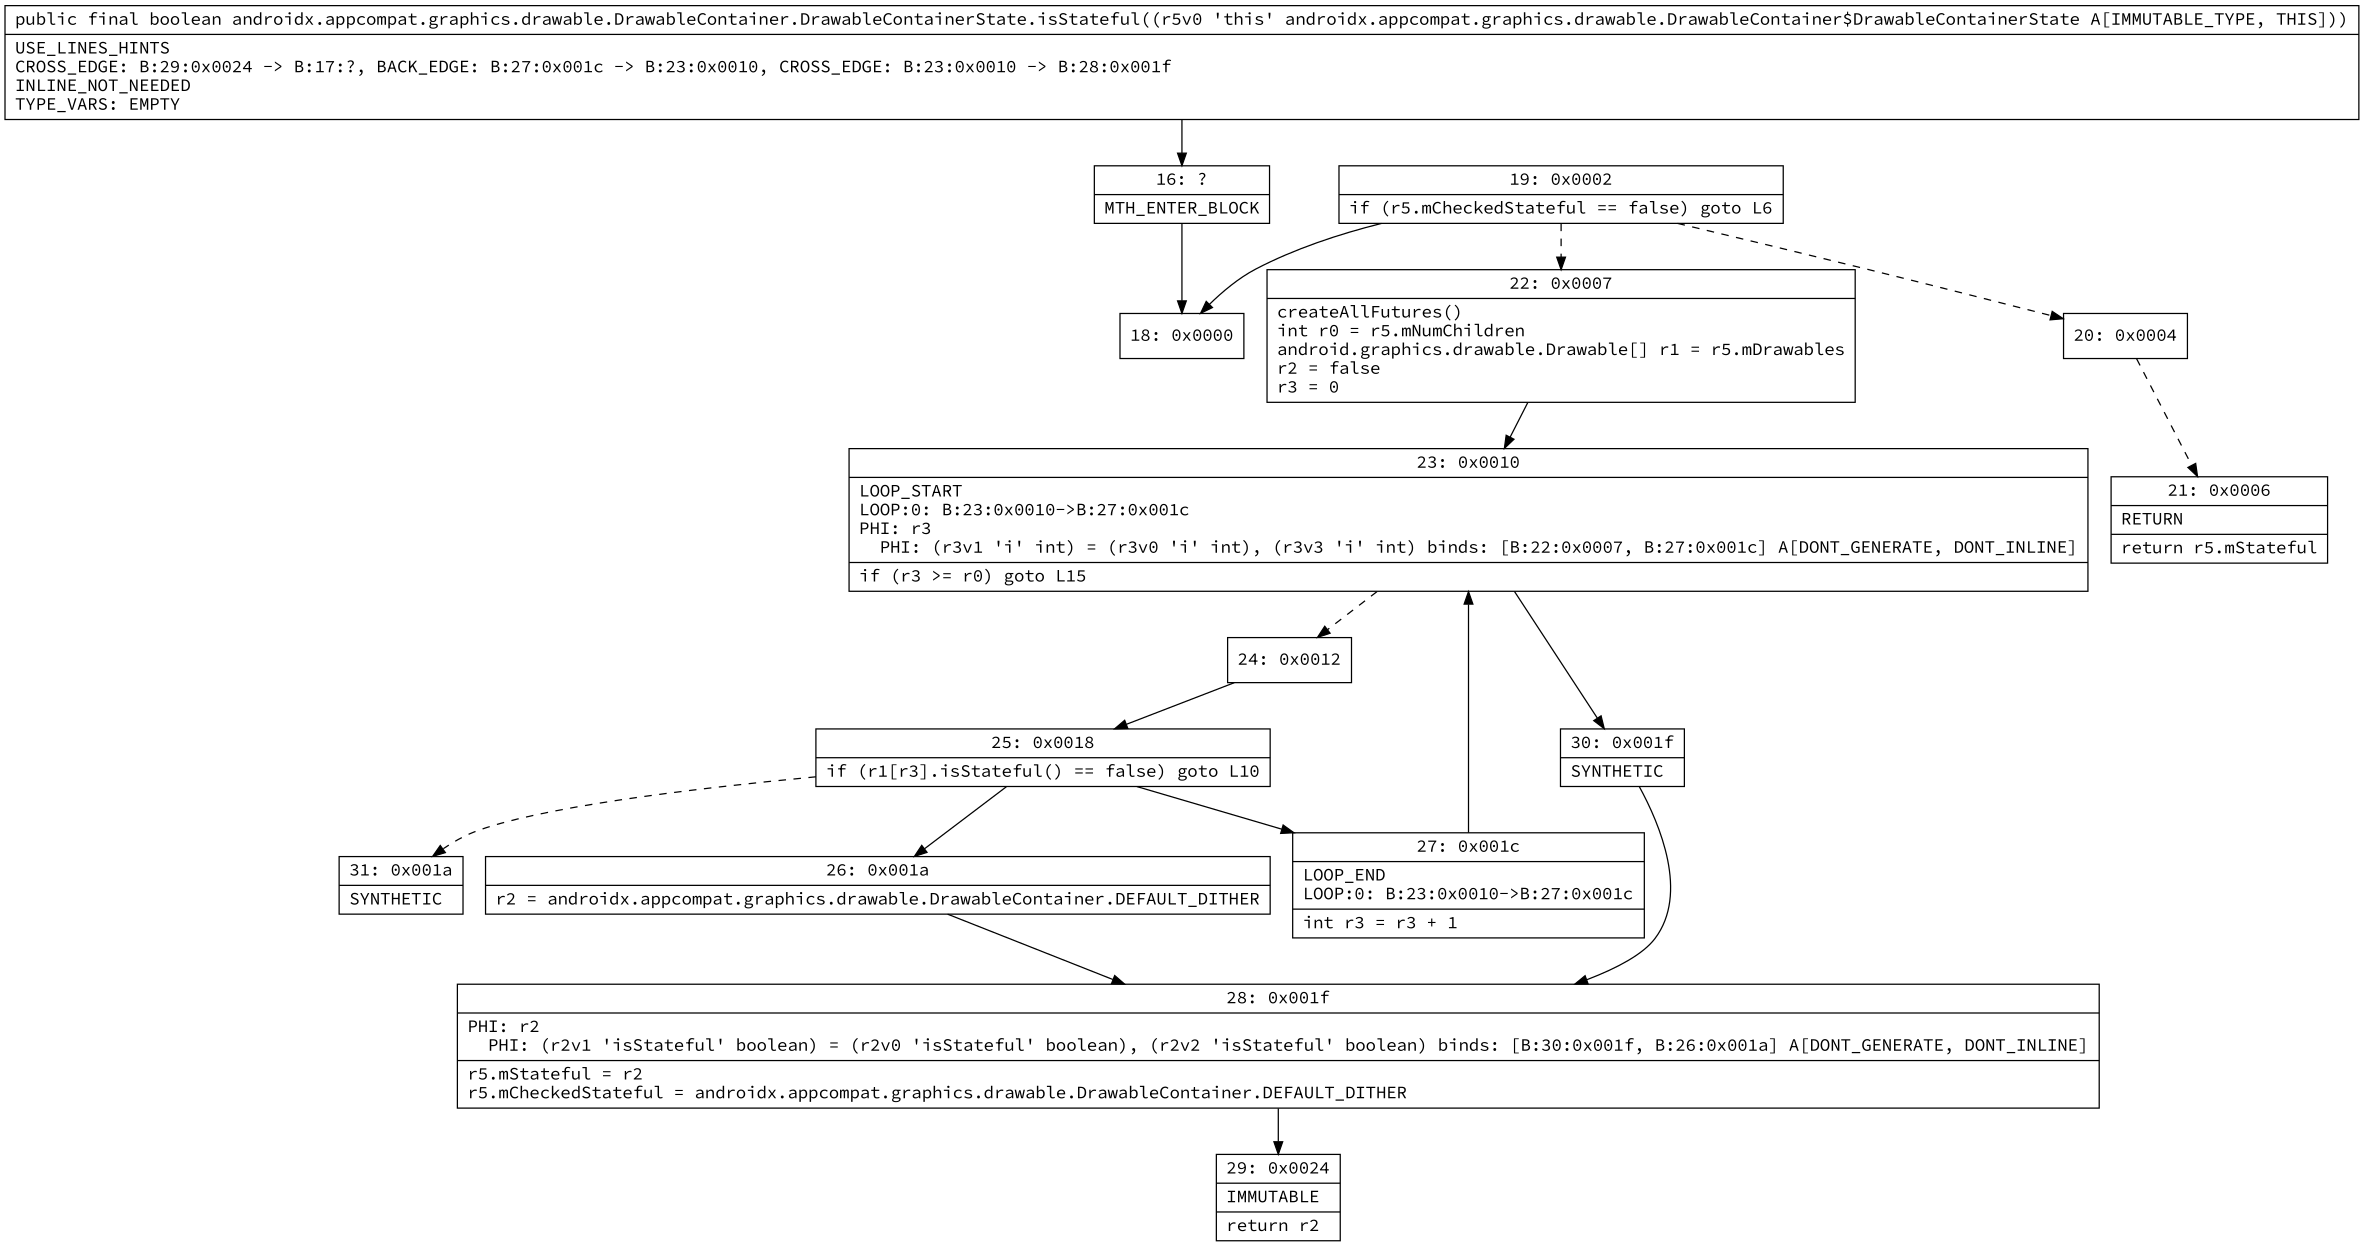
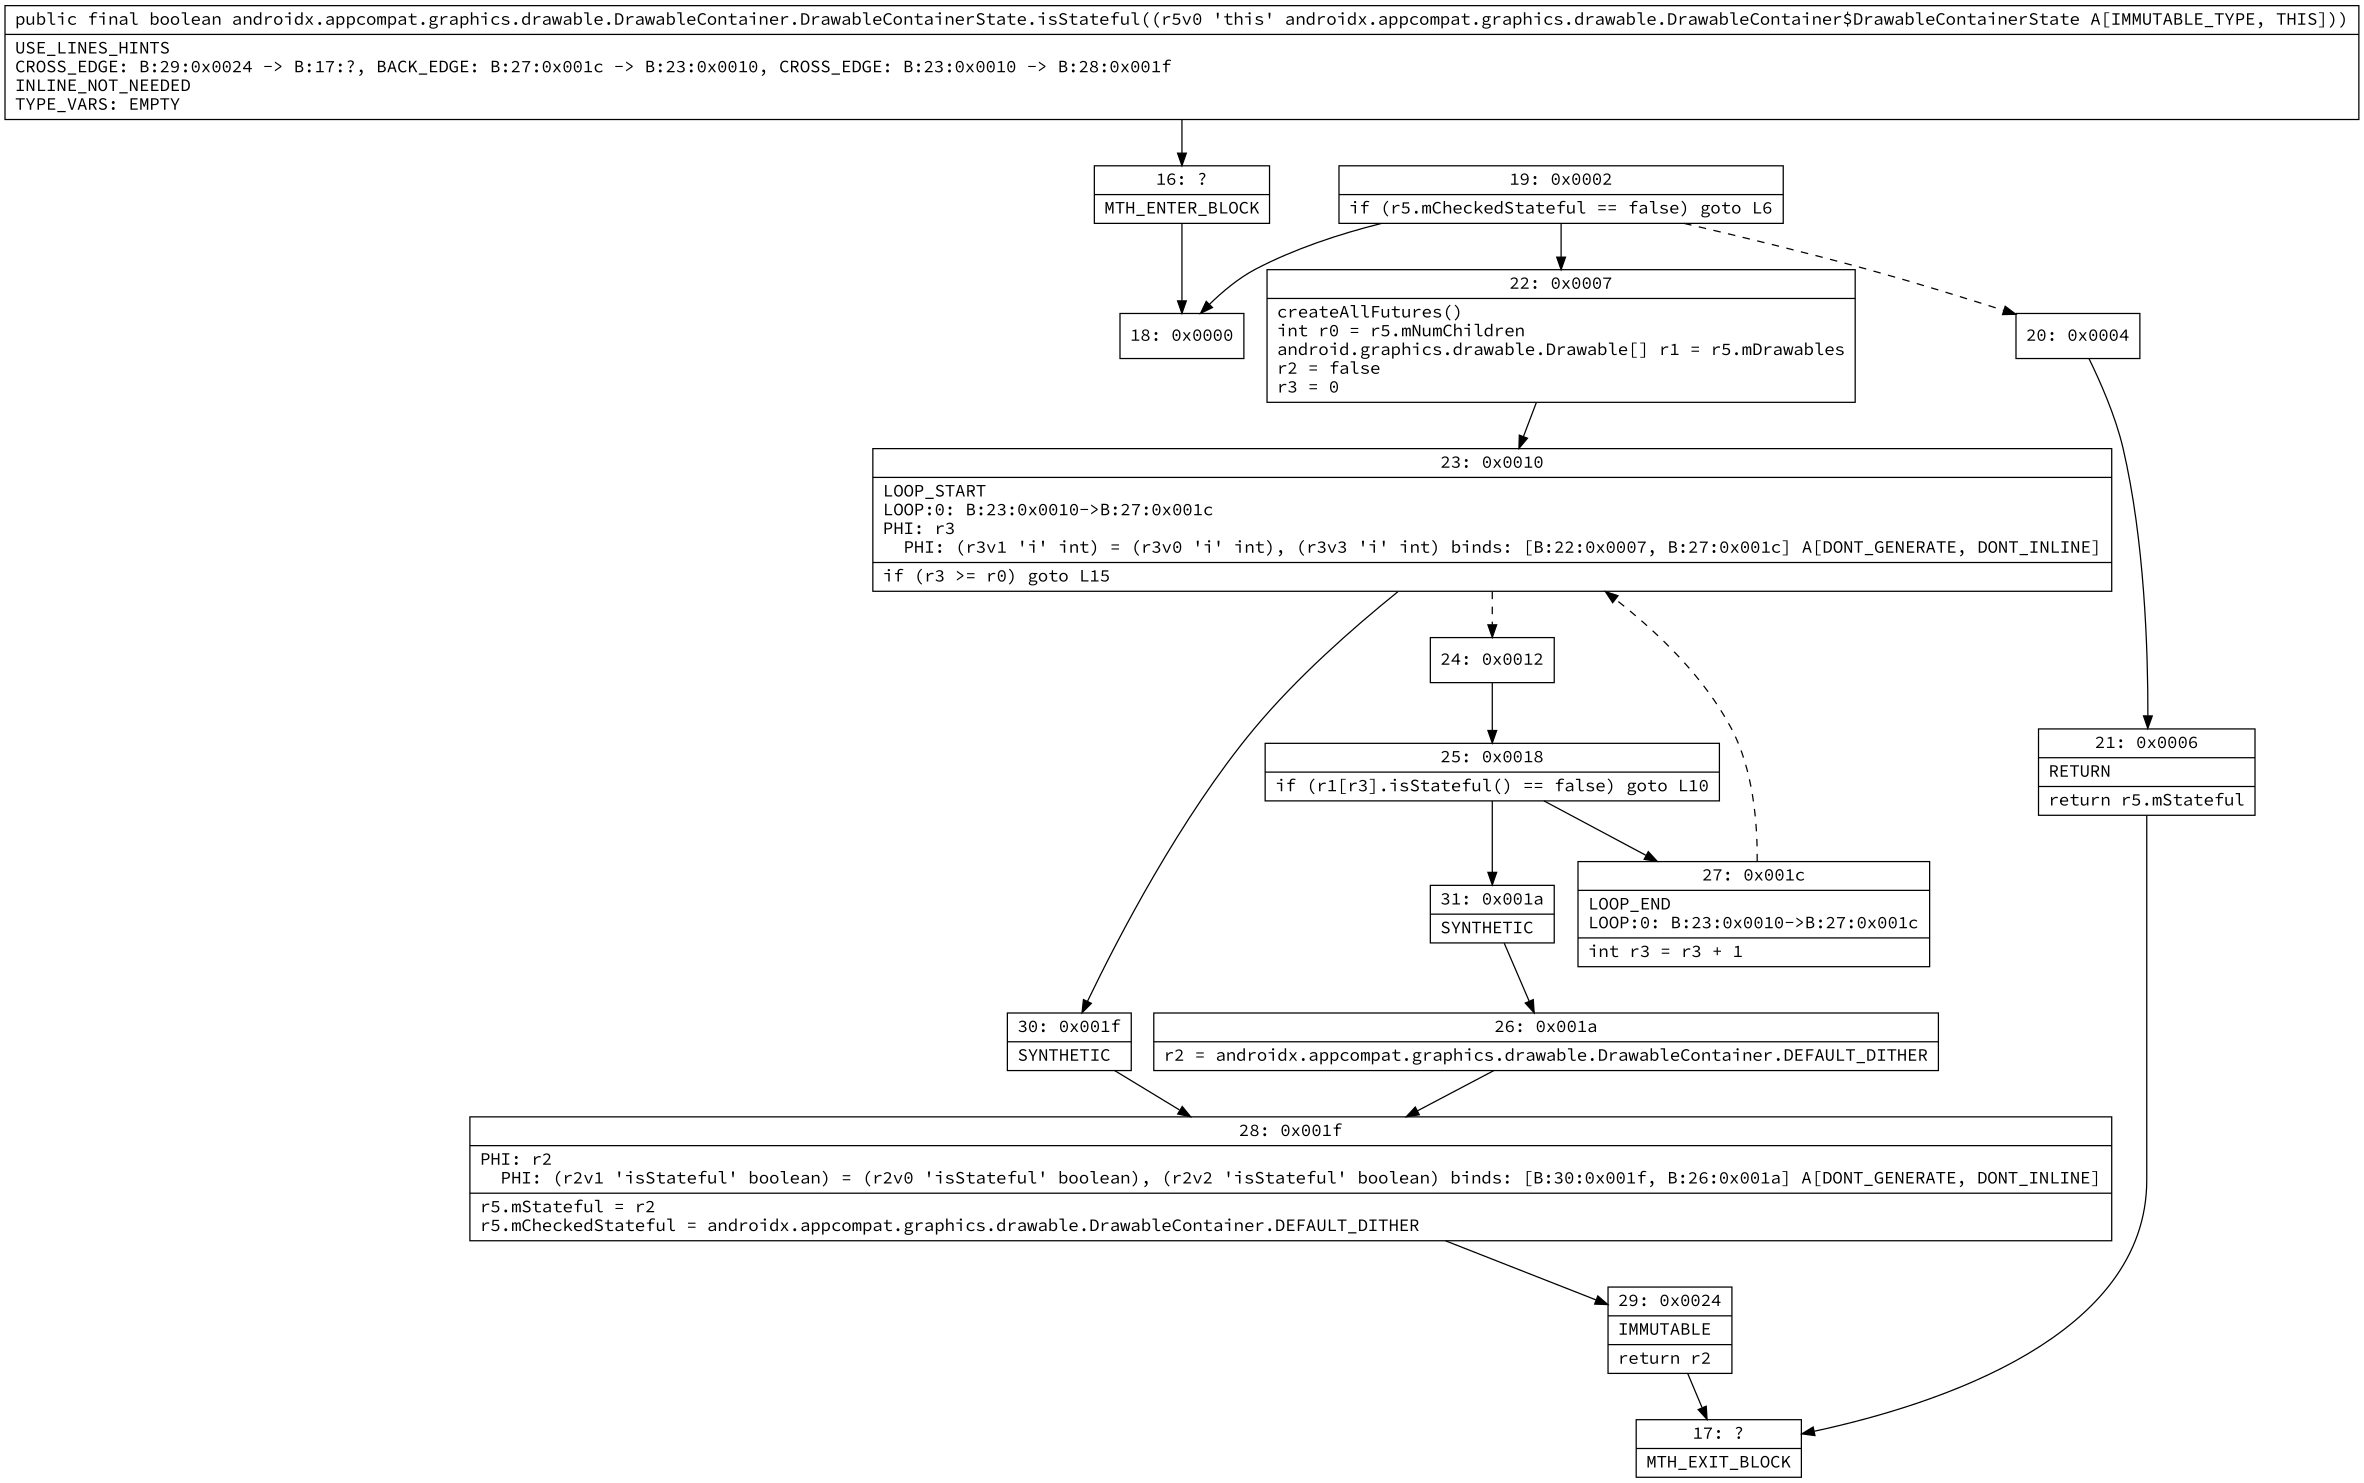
edge "19: 0x0002" -> "22: 0x0007": style dashed -> solid
edge "20: 0x0004" -> "21: 0x0006": style dashed -> solid
edge "27: 0x001c" -> "23: 0x0010": style solid -> dashed
edge "25: 0x0018" -> "31: 0x001a": style dashed -> solid
edge "25: 0x0018" -> "26: 0x001a": now "31: 0x001a" -> "26: 0x001a"
node "17: ?": added
